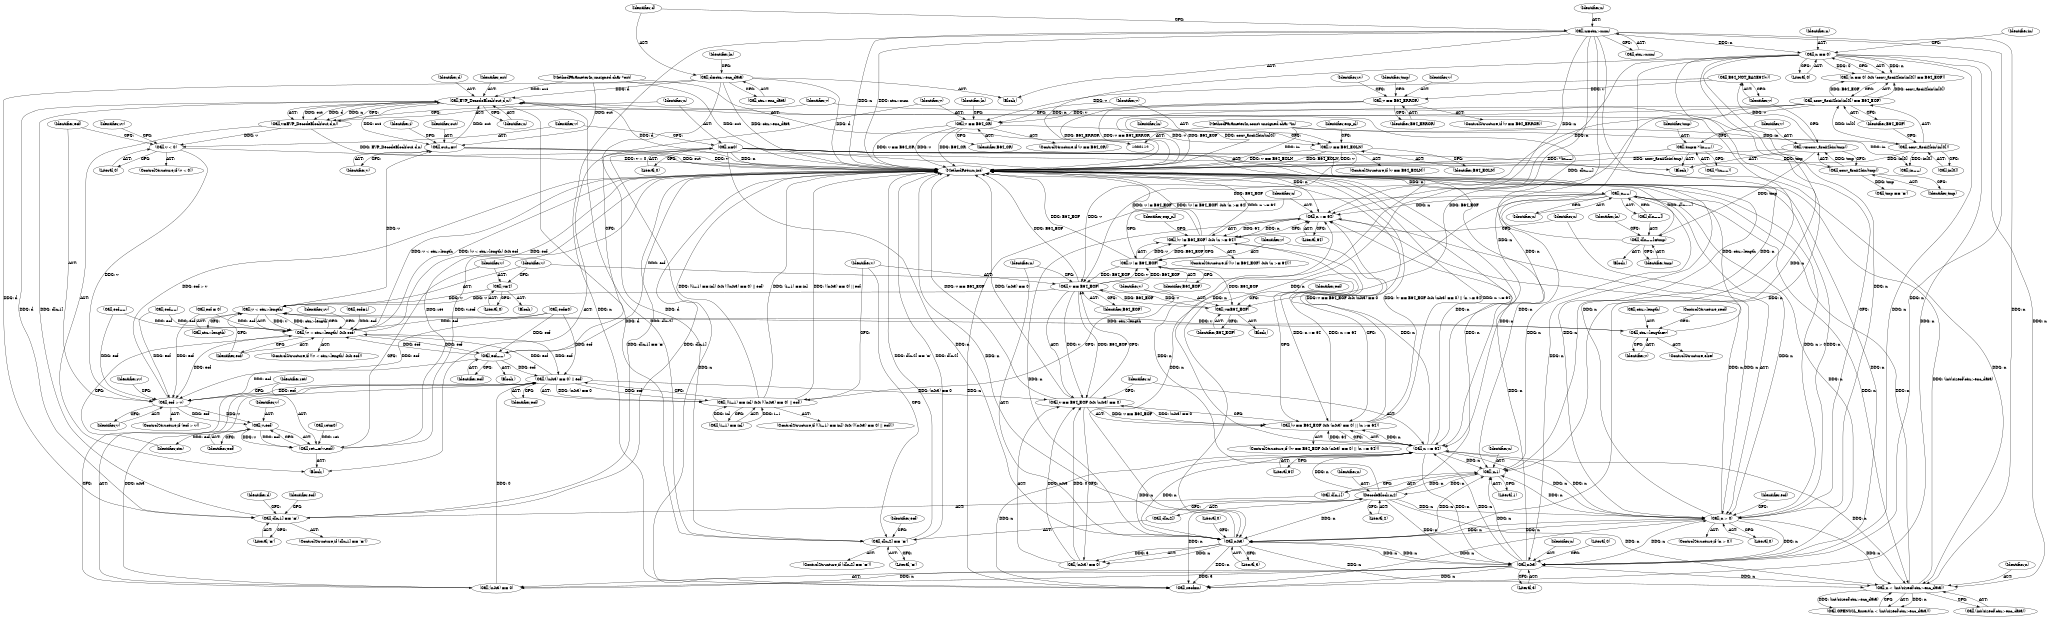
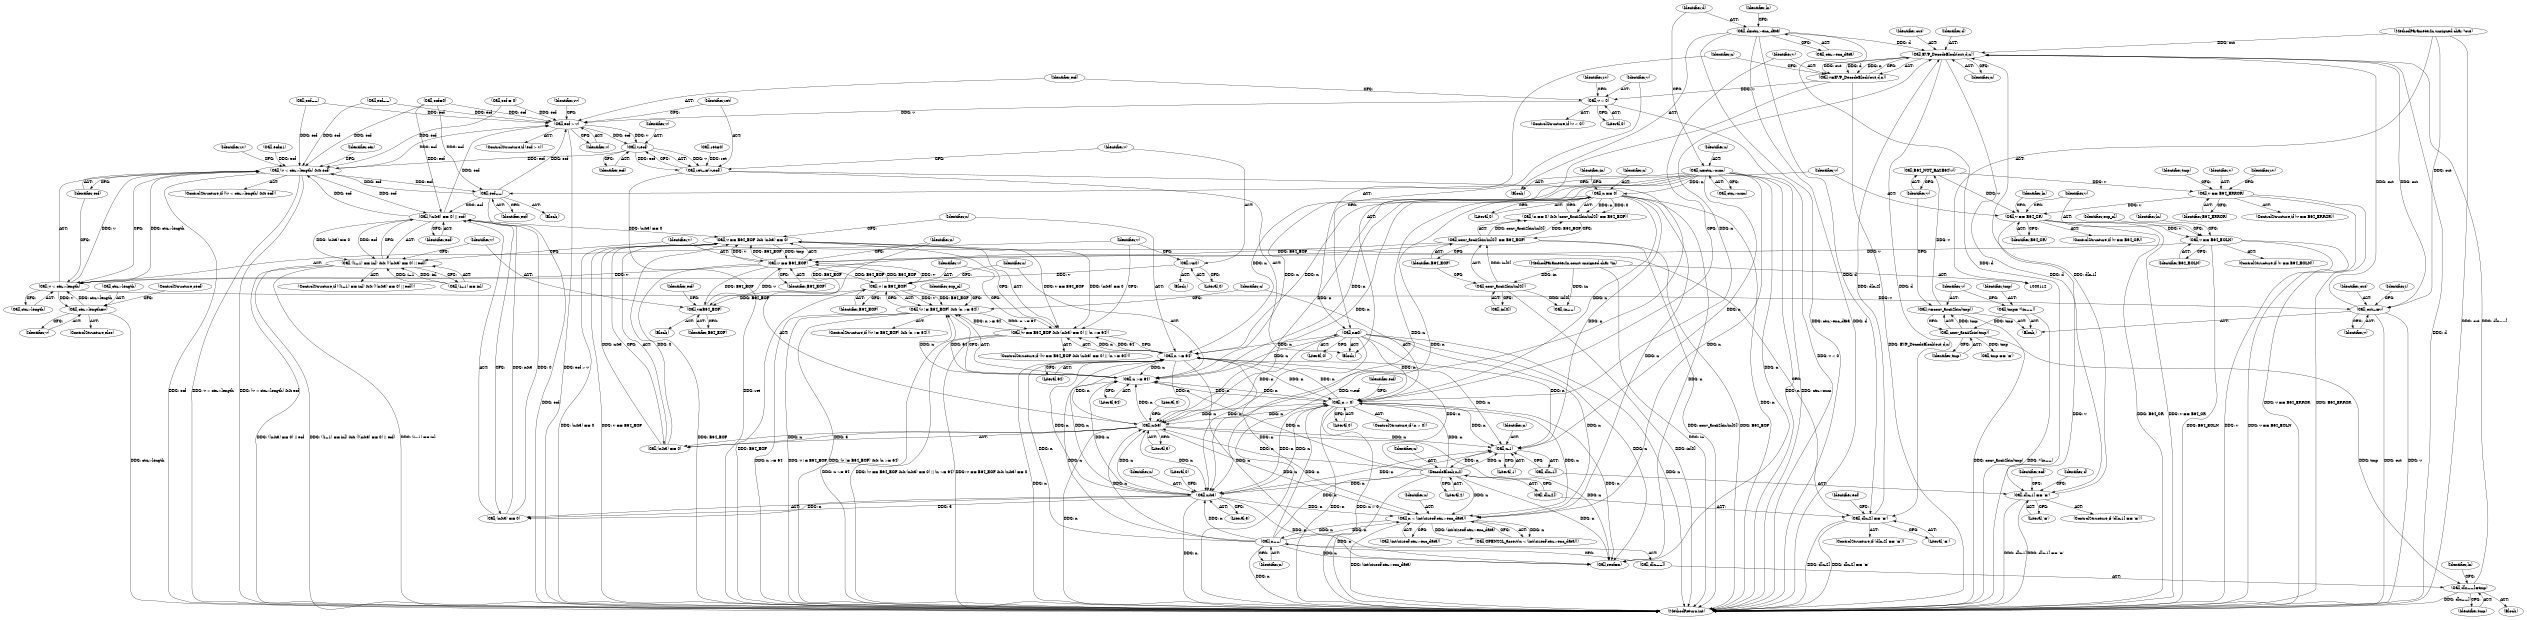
node "(Identifier,B64_EOLN)": label "(Identifier,B64_EOLN)" -> "(Identifier,B62_EOLN)"
node "(Call,*(in++))": removed
edge "(MethodReturn,int)" -> "(Call,n++)": reversed
edge "(Call,v=conv_ascii2bin(tmp))" -> "(Call,d[n++]=tmp)": now "(Call,conv_ascii2bin(tmp))" -> "(Call,d[n++]=tmp)"
node "(Call,v=4)": label "(Call,v=4)" -> "(Call,v=0)"
edge "(Call,v == B64_EOF && (n&3) == 0)" -> "(Call,v == B64_EOF)": label "CFG: " -> "DDG: tmp"
edge "(Call,v-eof)" -> "(Identifier,ctx)": now "(Call,v-eof)" -> "(Call,(v < ctx->length) && eof)"
